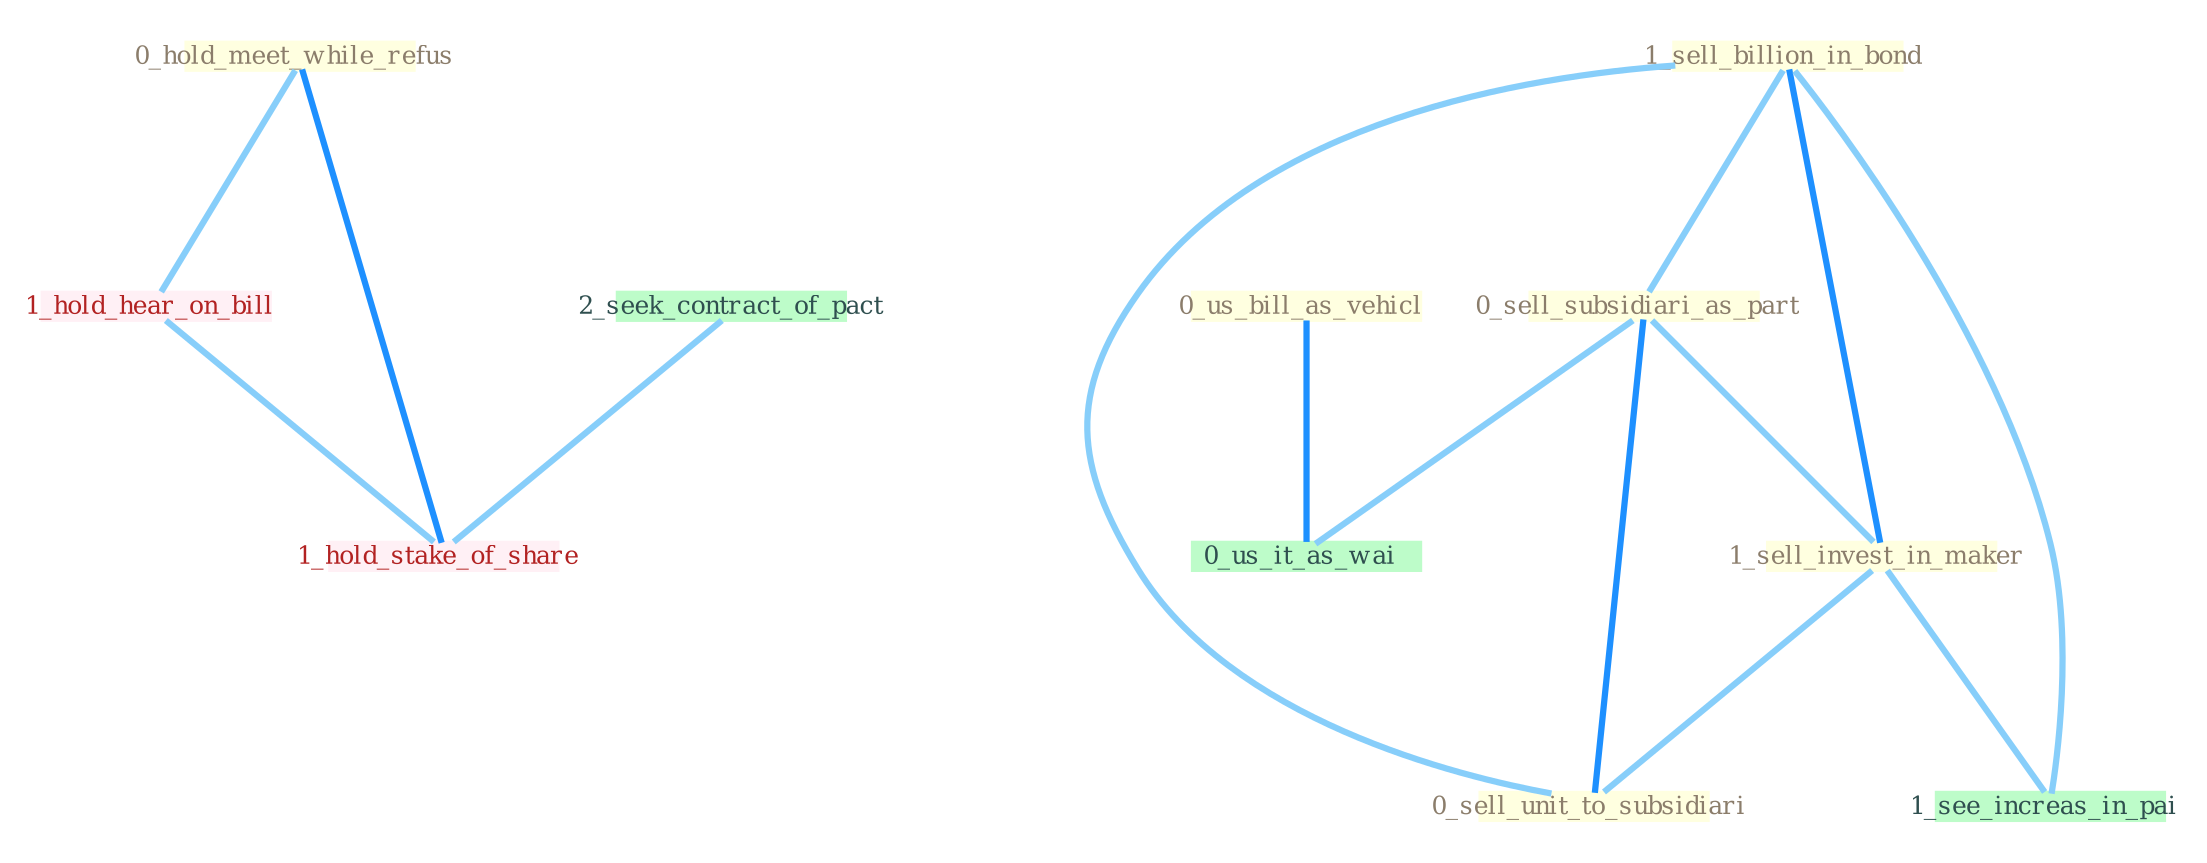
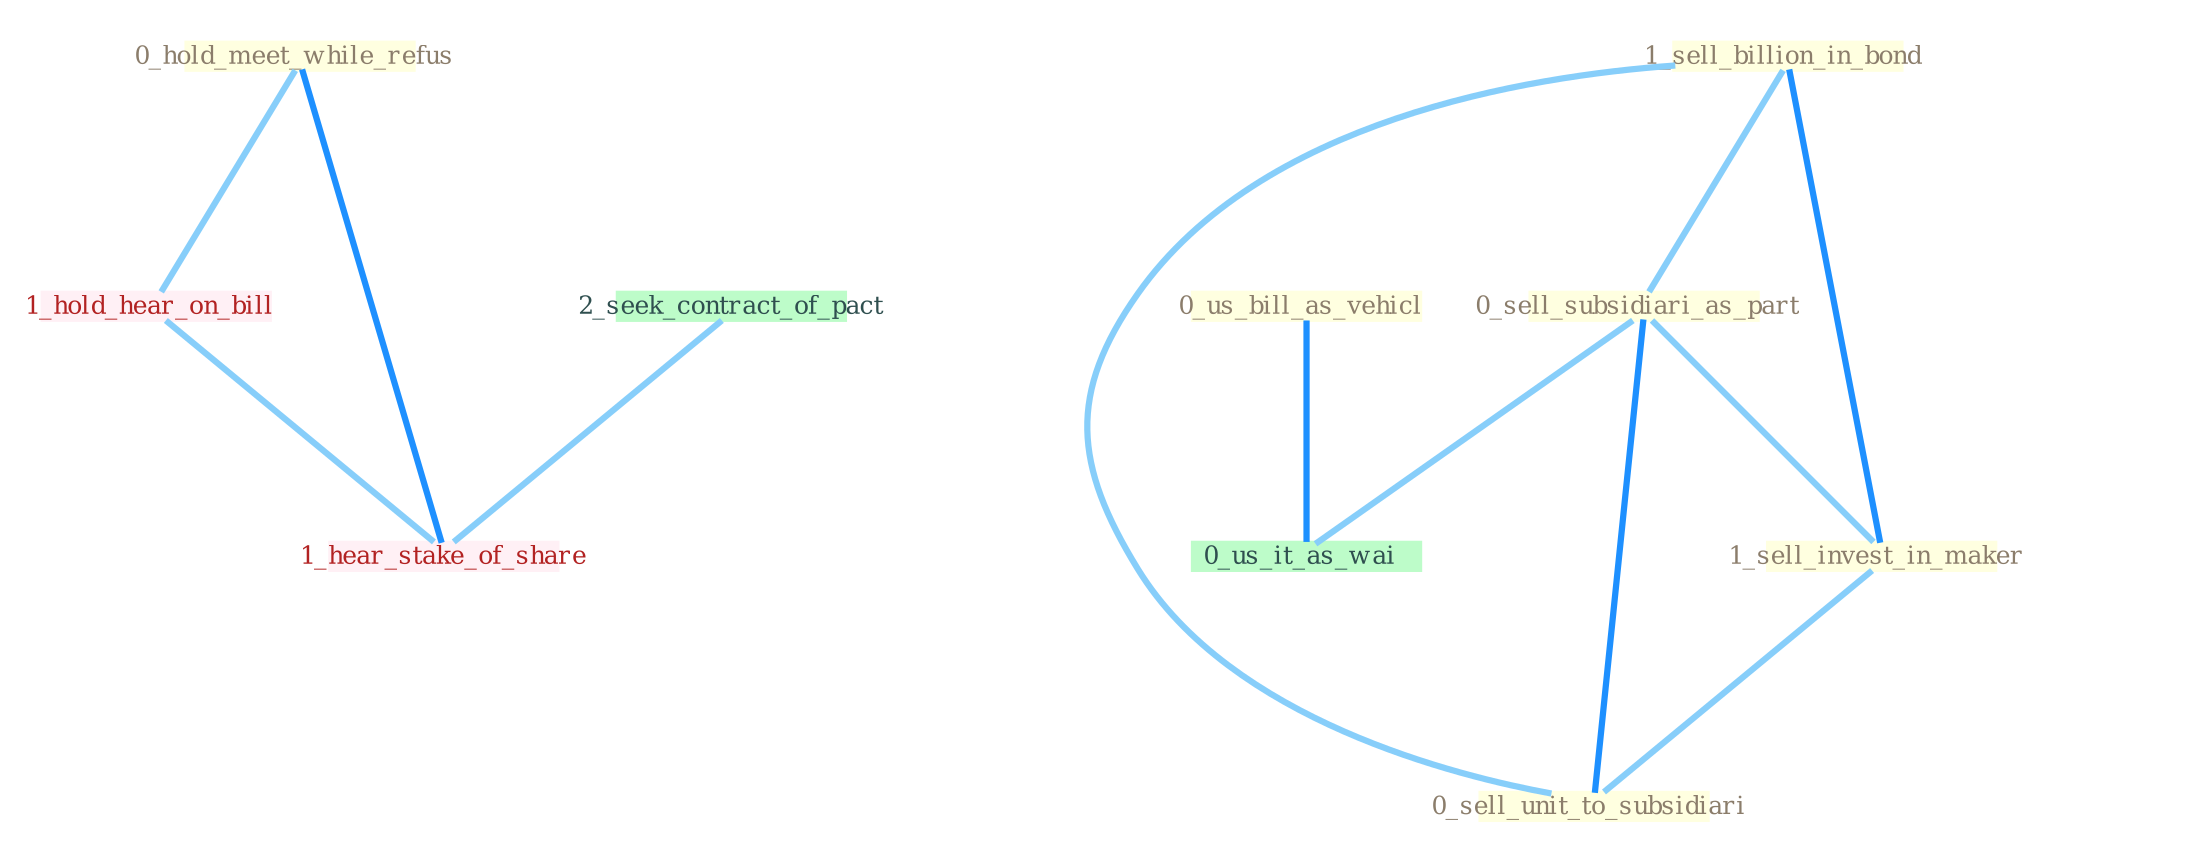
node "1_hold_stake_of_share": label "1_hold_stake_of_share" -> "1_hear_stake_of_share"
node "1_see_increas_in_pai": removed
